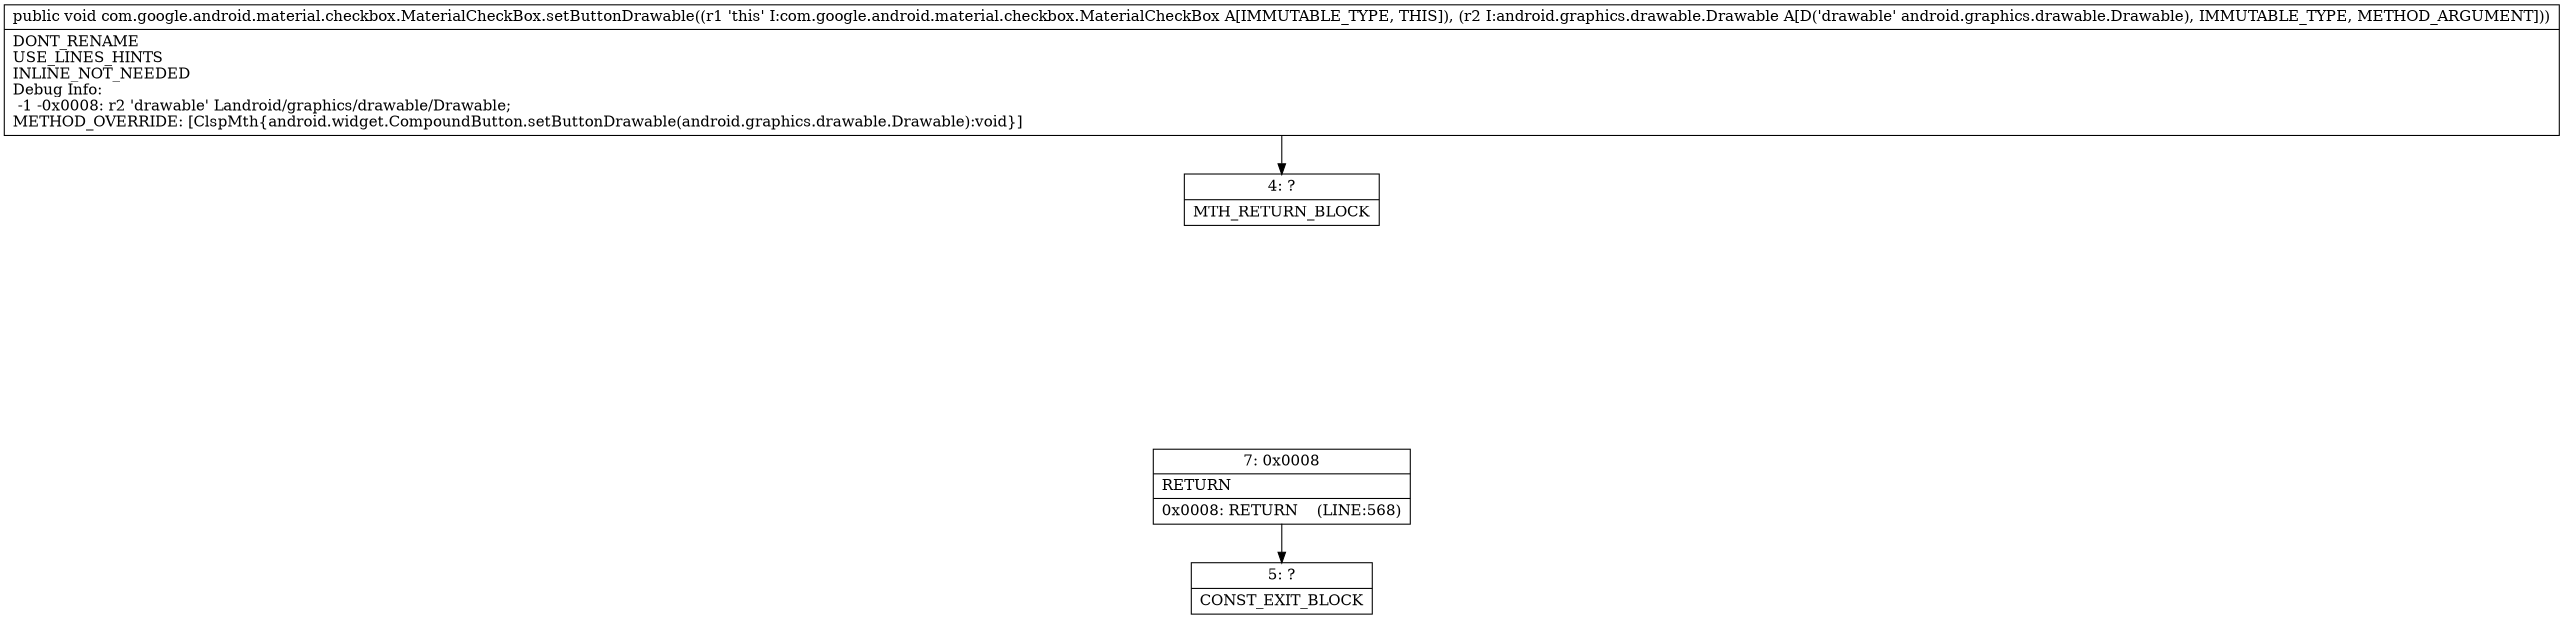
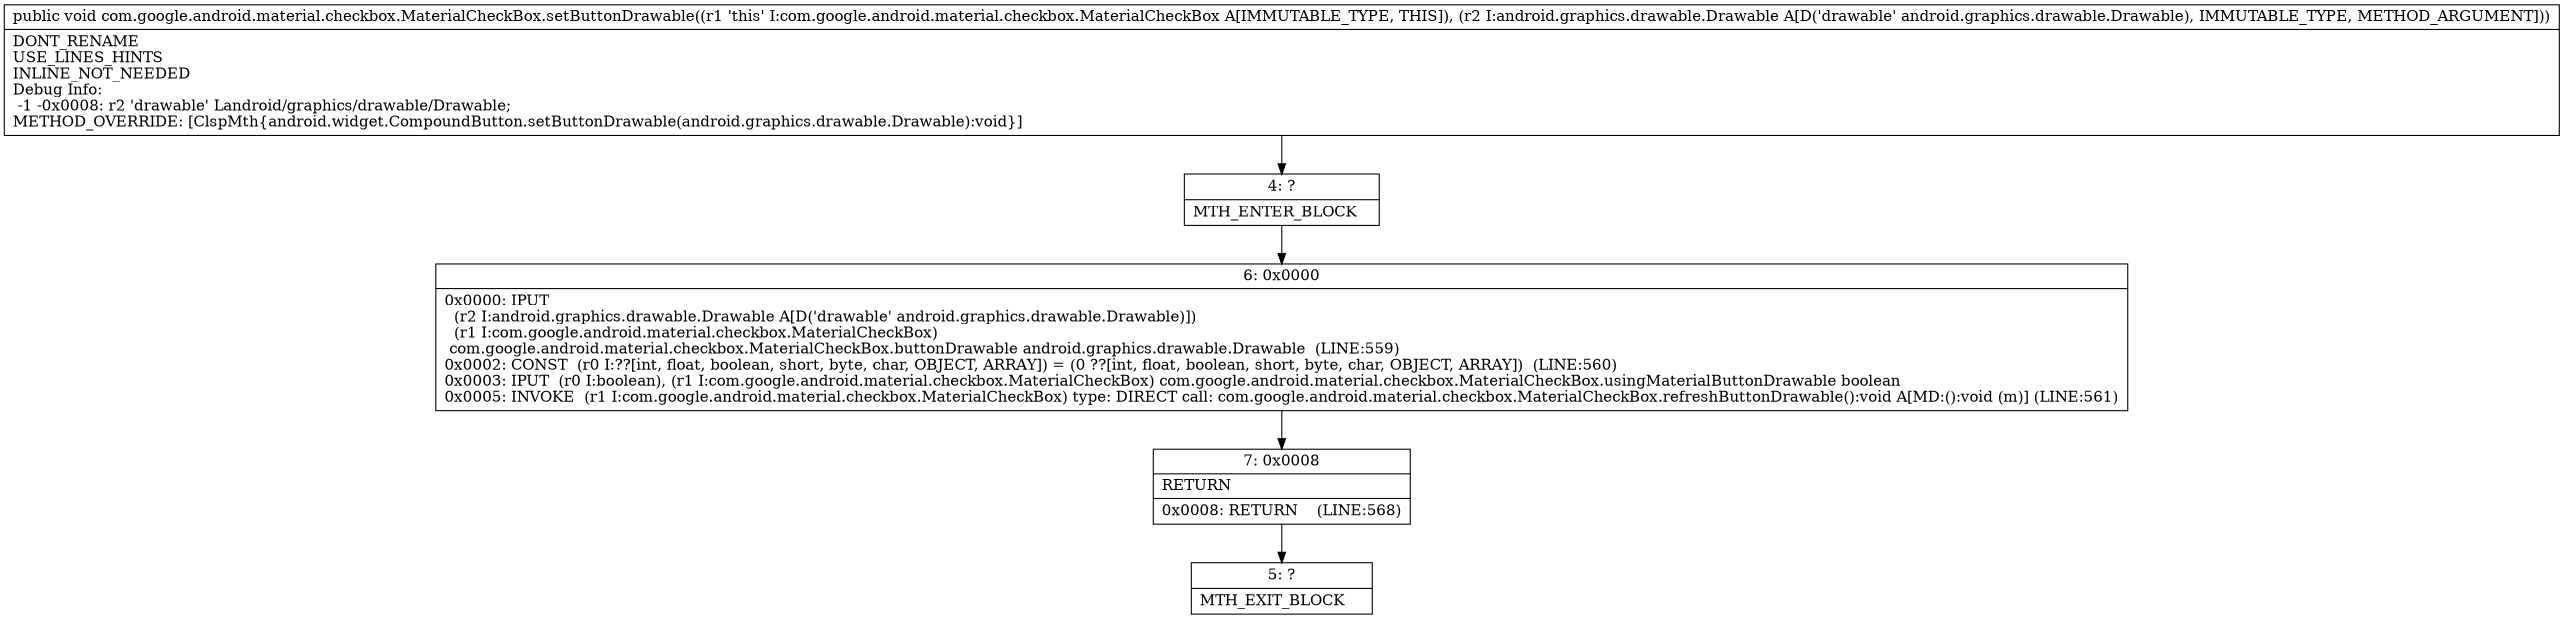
node "4: ?": text "MTH_RETURN_BLOCK" -> "MTH_ENTER_BLOCK"
node "6: 0x0000": added
node "5: ?": text "CONST_EXIT_BLOCK" -> "MTH_EXIT_BLOCK"
